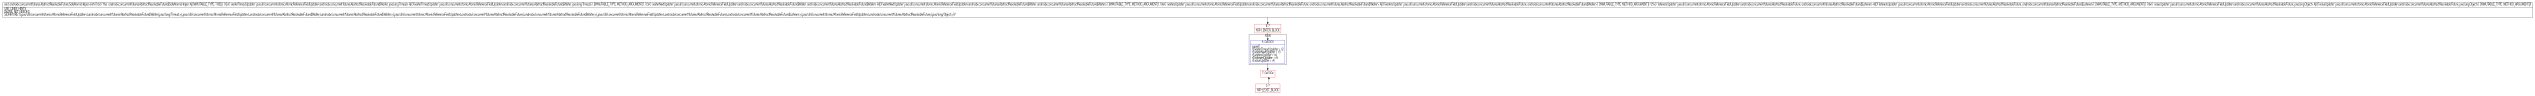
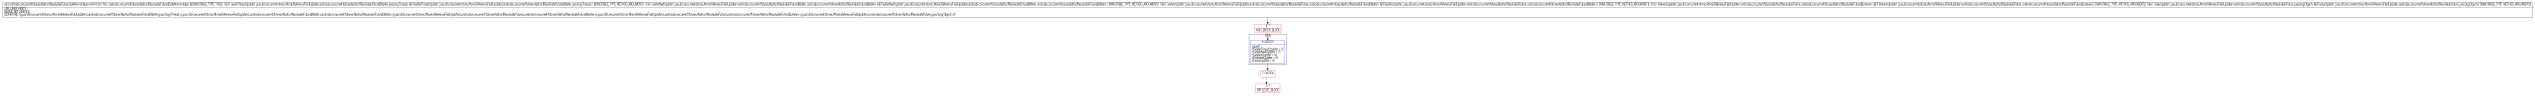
edge "5: ?" -> "7: 0x000e": reversed
